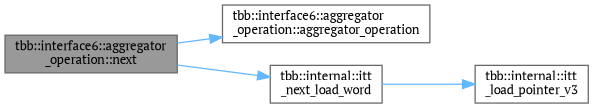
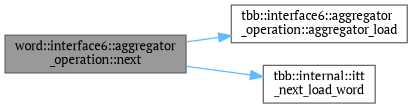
node "tbb::interface6::aggregator _operation::aggregator_operation": label "tbb::interface6::aggregator _operation::aggregator_operation" -> "tbb::interface6::aggregator _operation::aggregator_load"
node "tbb::interface6::aggregator _operation::next": label "tbb::interface6::aggregator _operation::next" -> "word::interface6::aggregator _operation::next"
node "tbb::internal::itt _load_pointer_v3": removed
